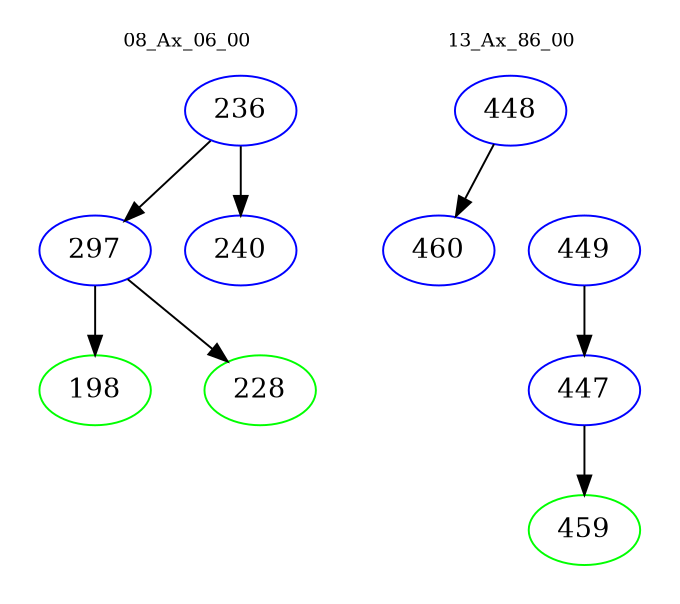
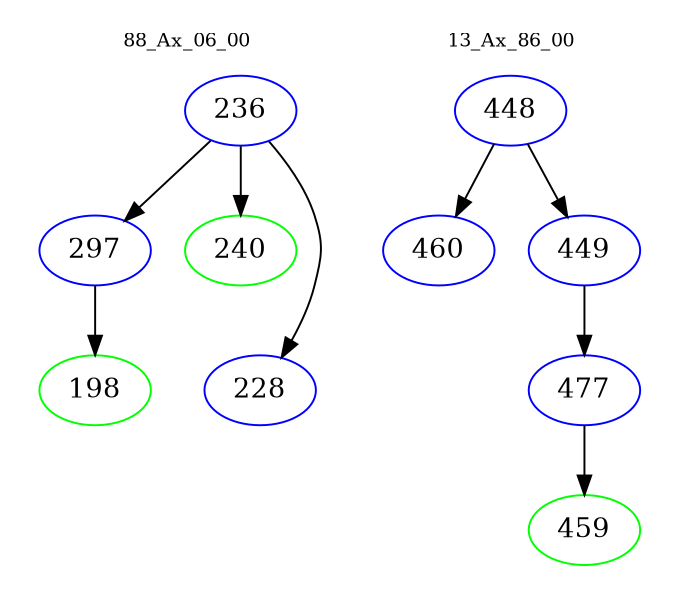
cluster "08_Ax_06_00": label "08_Ax_06_00" -> "88_Ax_06_00"
edge "448" -> "449": added
node "240": color blue -> green
edge "297" -> "228": now "236" -> "228"
node "228": color green -> blue
node "447": label "447" -> "477"
